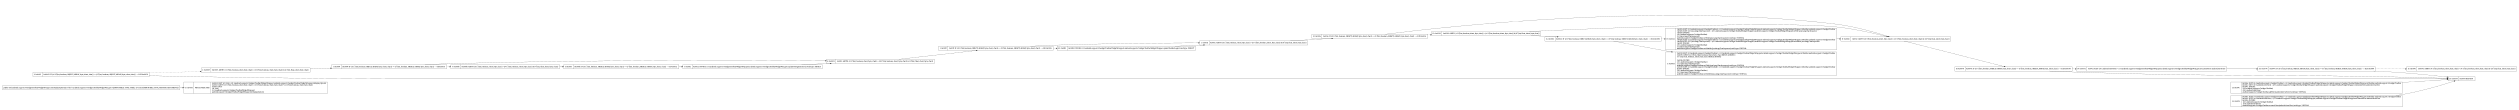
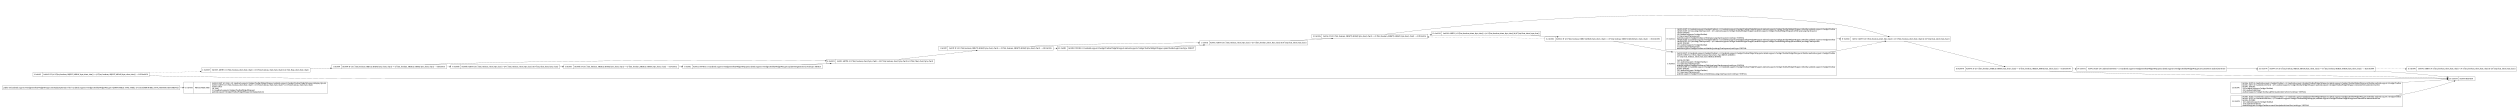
edge "13: 0x0020" -> "17: 0x003e": now "16: 0x0033" -> "17: 0x003e"
edge "14: 0x0022" -> "15: 0x0024": now "14: 0x0022" -> "12: 0x001e"
